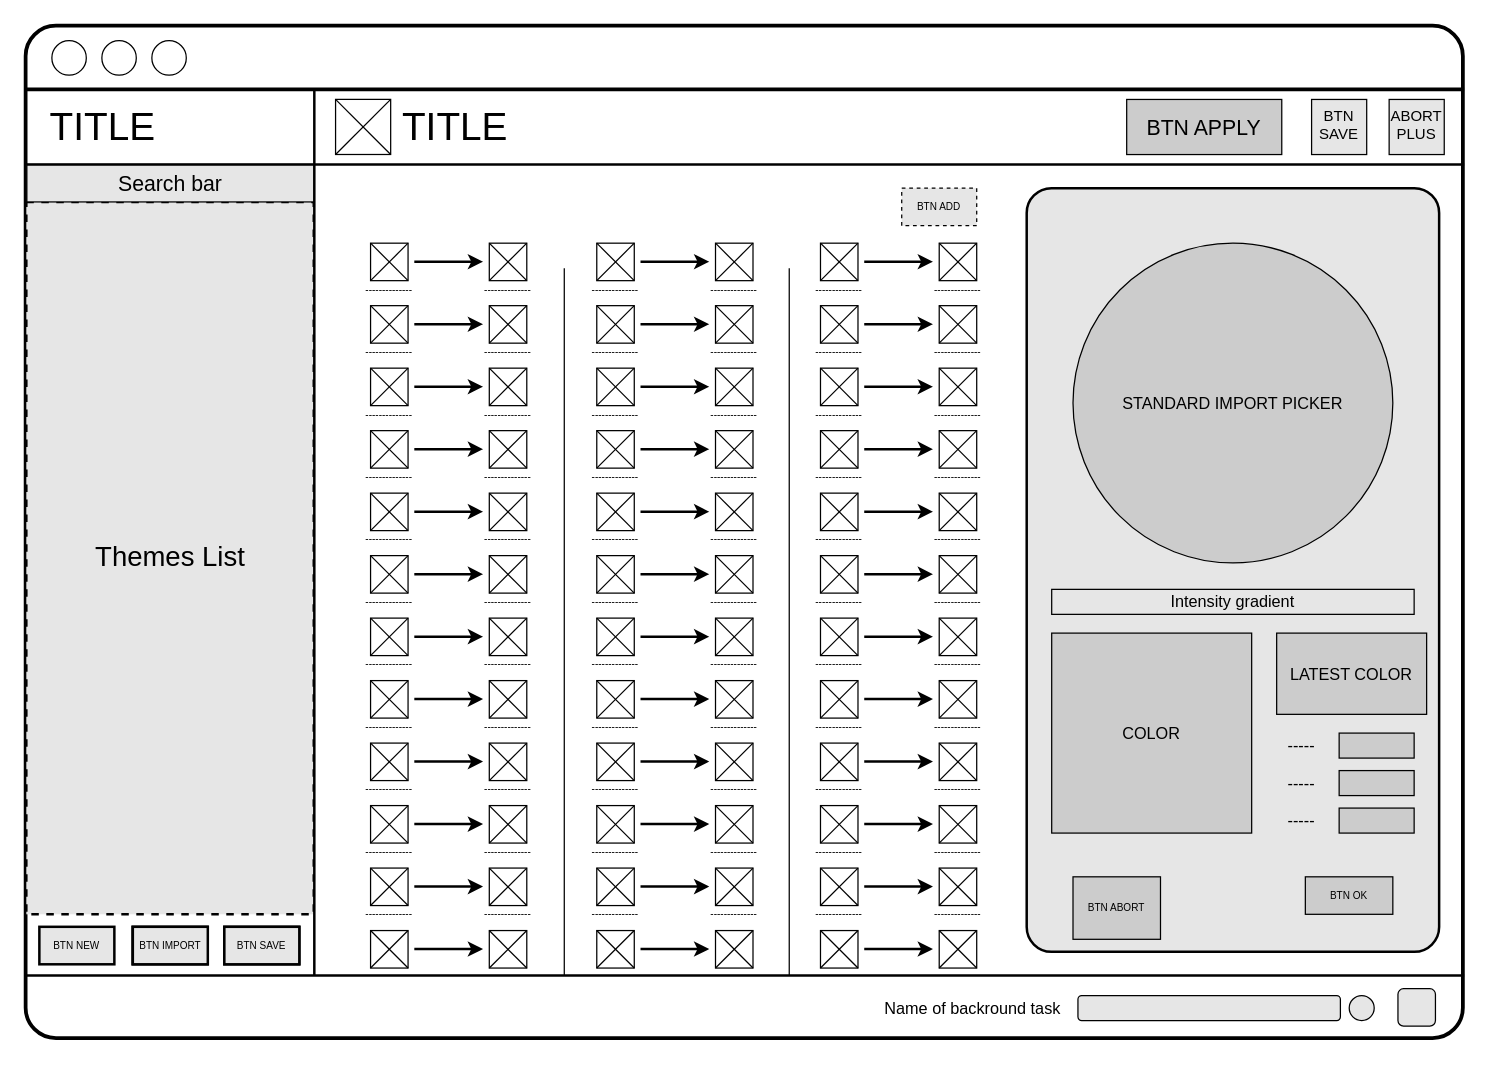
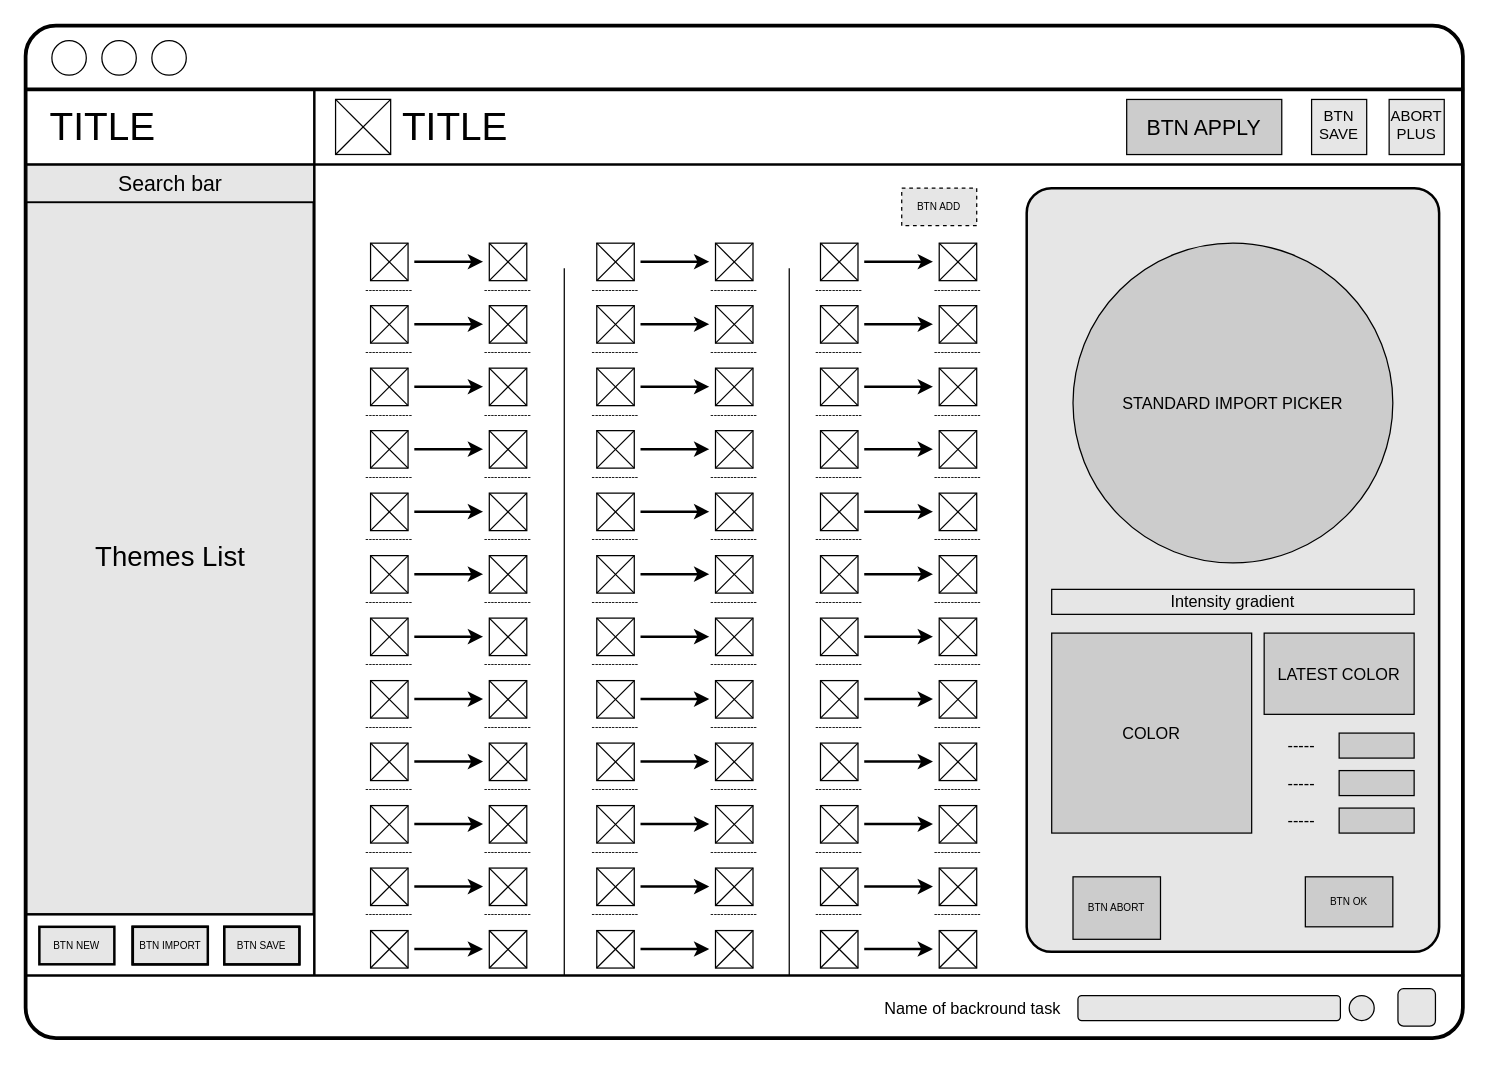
node "Themes List": style dashed -> solid
node "LATEST COLOR": moved (1352, 674) -> (1339, 674)
node "BTN OK": size 88x38 -> 88x50
